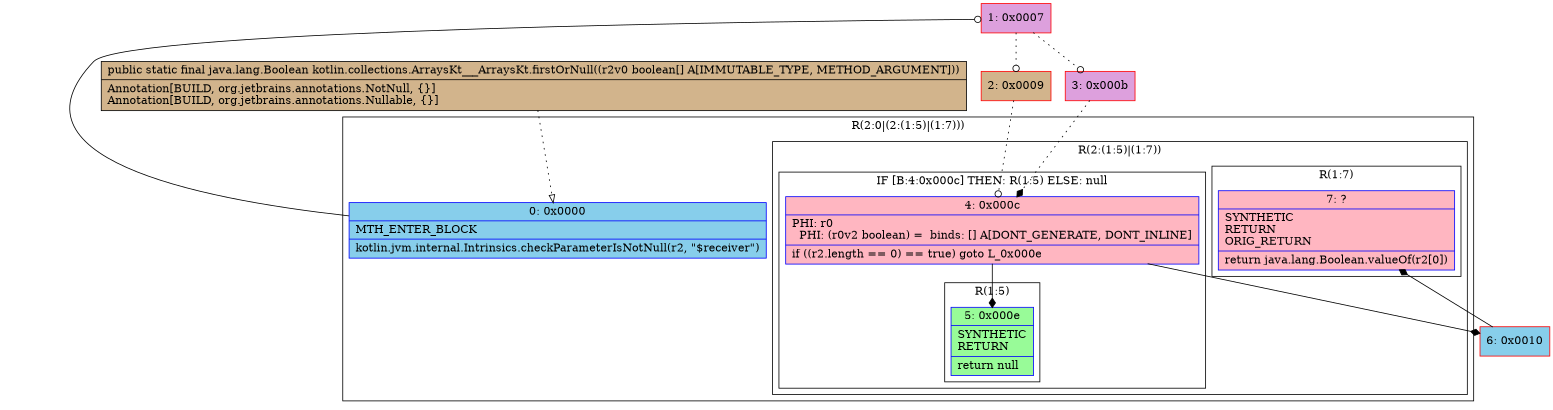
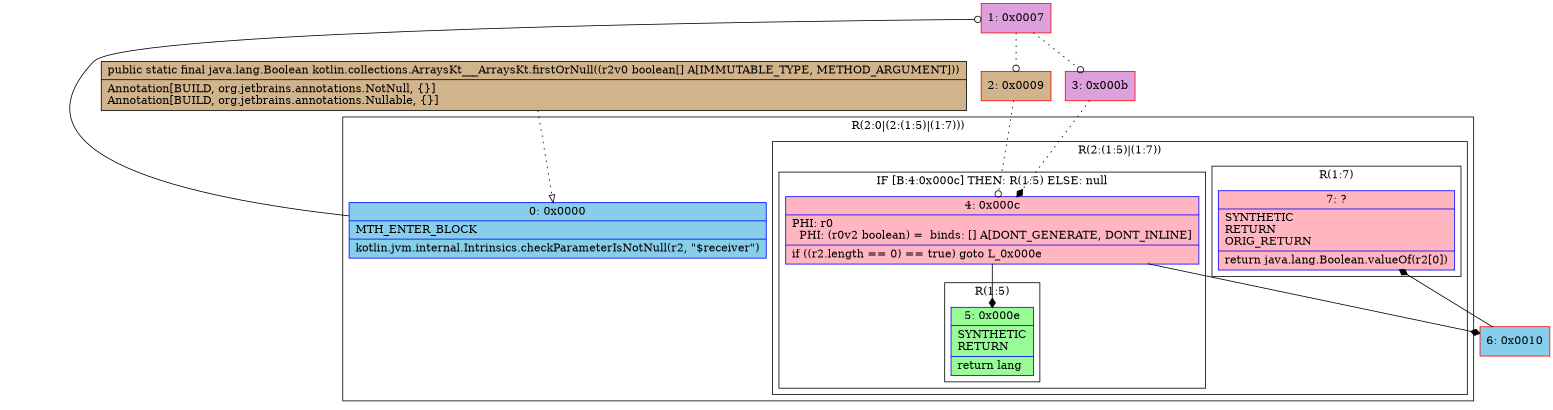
node "5: 0x000e": text "return null" -> "return lang"
